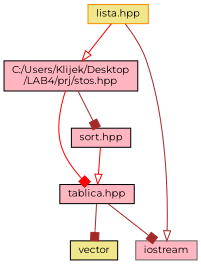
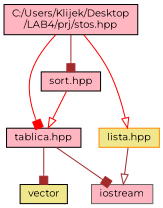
edge "lista.hpp" -> "C:/Users/Klijek/Desktop /LAB4/prj/stos.hpp": reversed
